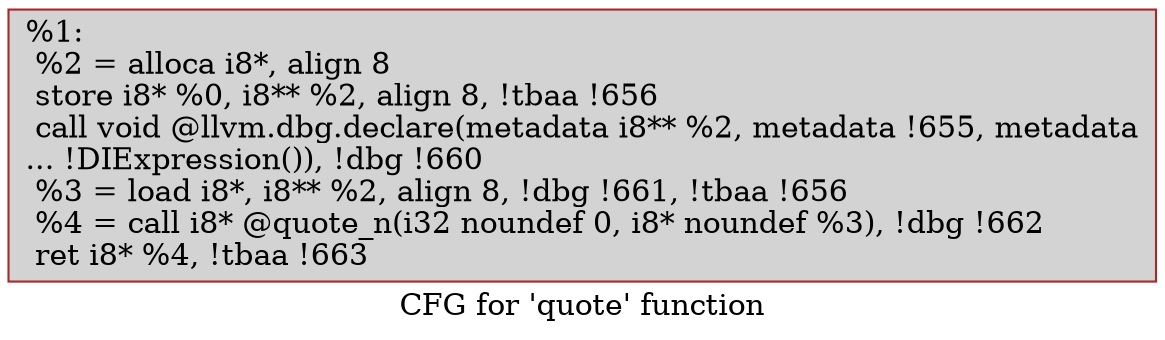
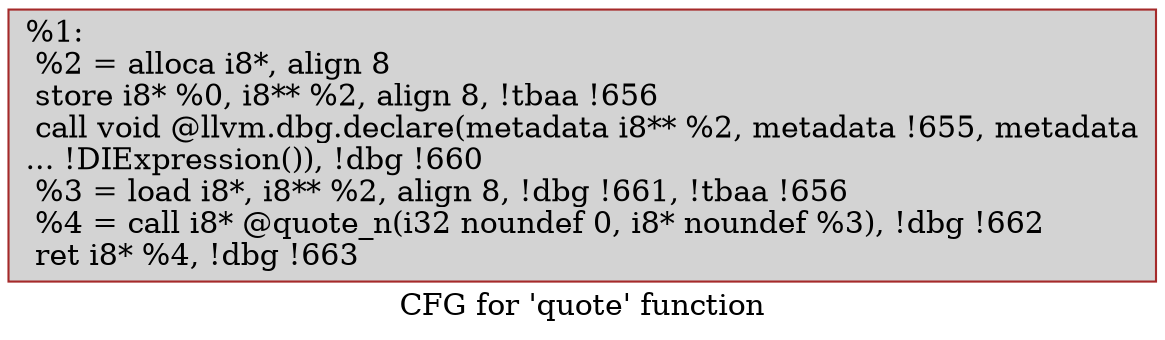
node "%1:": text "ret i8* %4, !tbaa !663" -> "ret i8* %4, !dbg !663"
